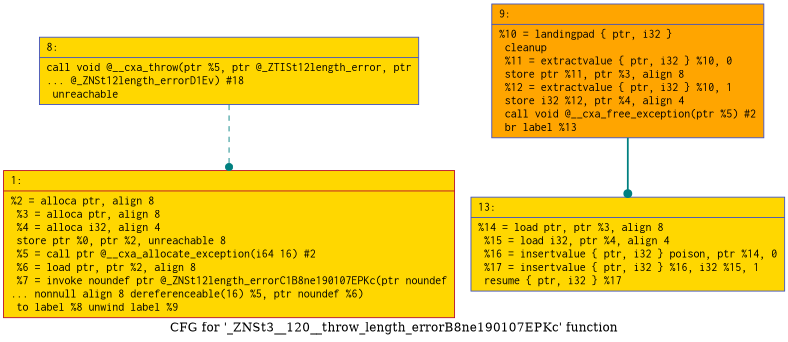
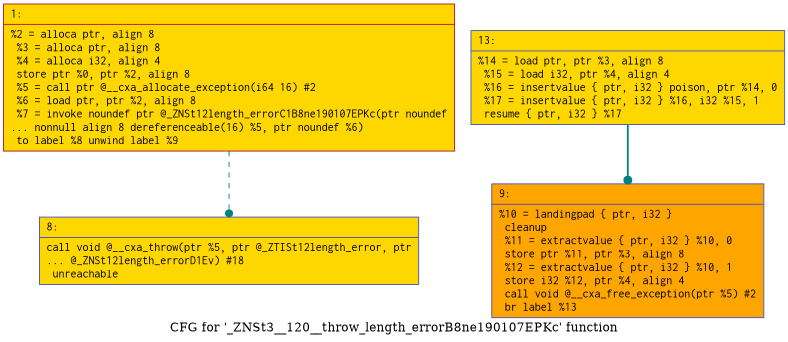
edge "8:" -> "1:": reversed
edge "9:" -> "13:": reversed
node "1:": text "store ptr %0, ptr %2, unreachable 8" -> "store ptr %0, ptr %2, align 8"
